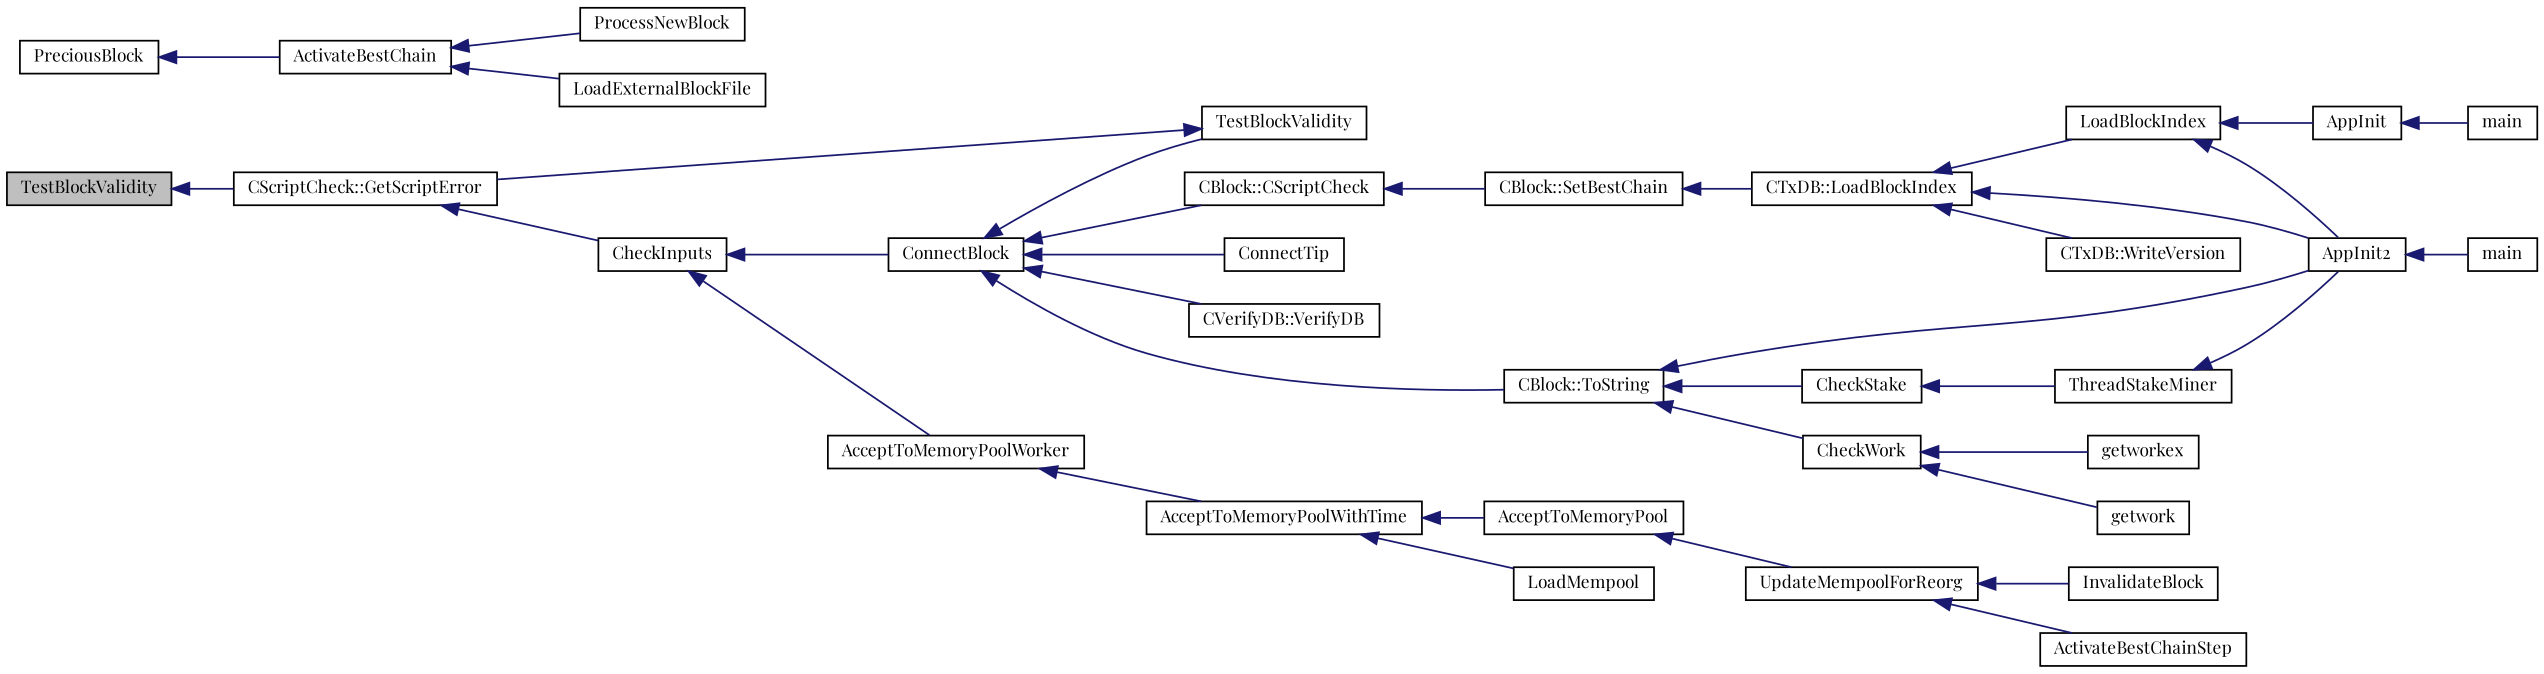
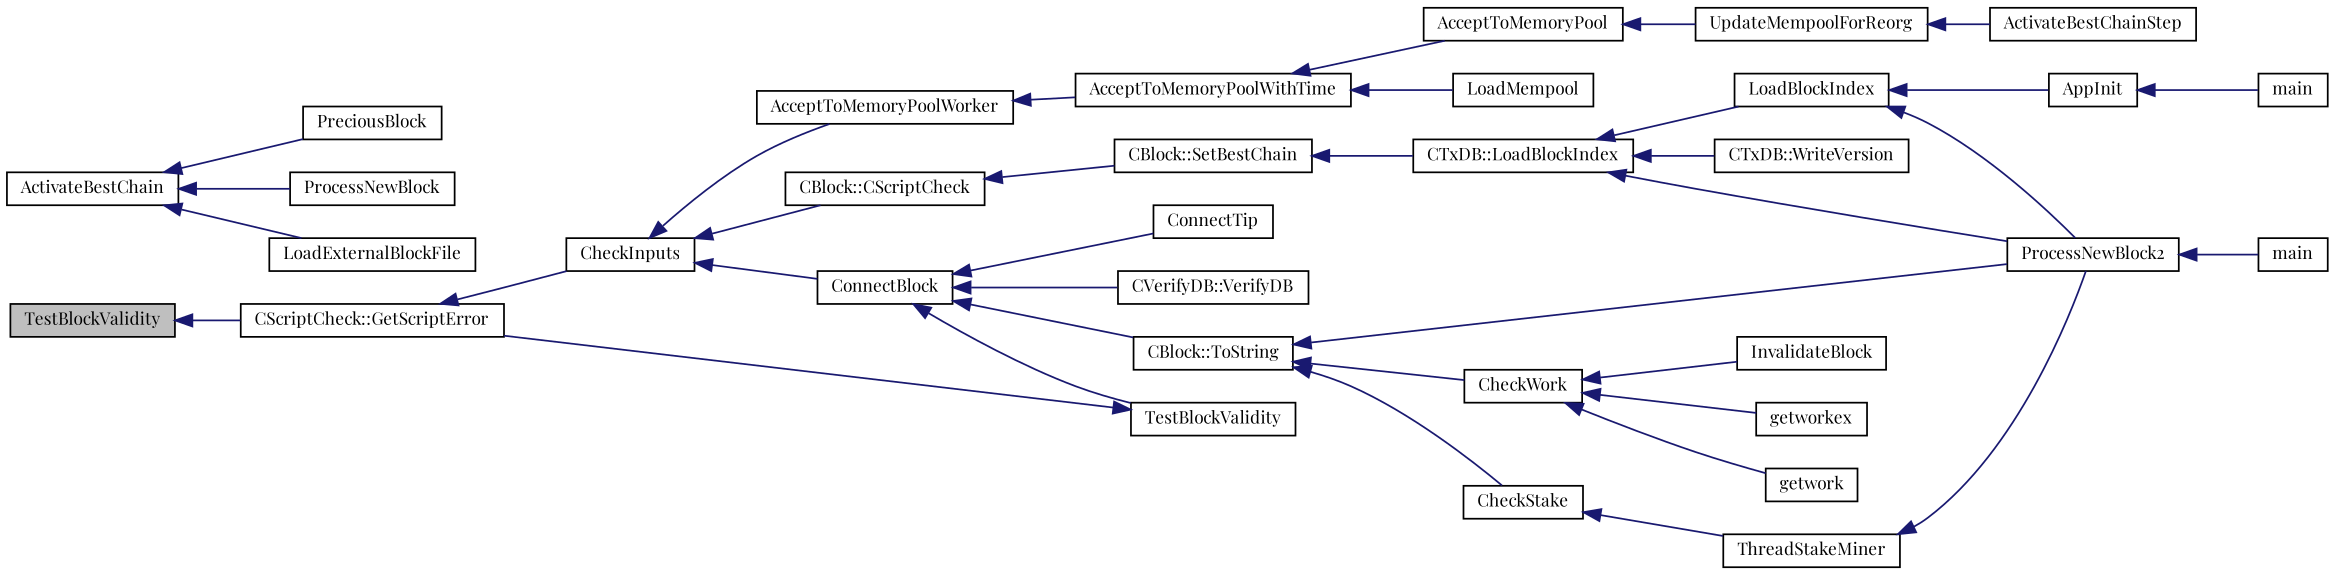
edge "ActivateBestChain" -> "PreciousBlock": reversed
edge "CBlock::CScriptCheck" -> "ConnectBlock": now "CBlock::CScriptCheck" -> "CheckInputs"
node "AppInit2": label "AppInit2" -> "ProcessNewBlock2"
edge "InvalidateBlock" -> "UpdateMempoolForReorg": now "InvalidateBlock" -> "CheckWork"
